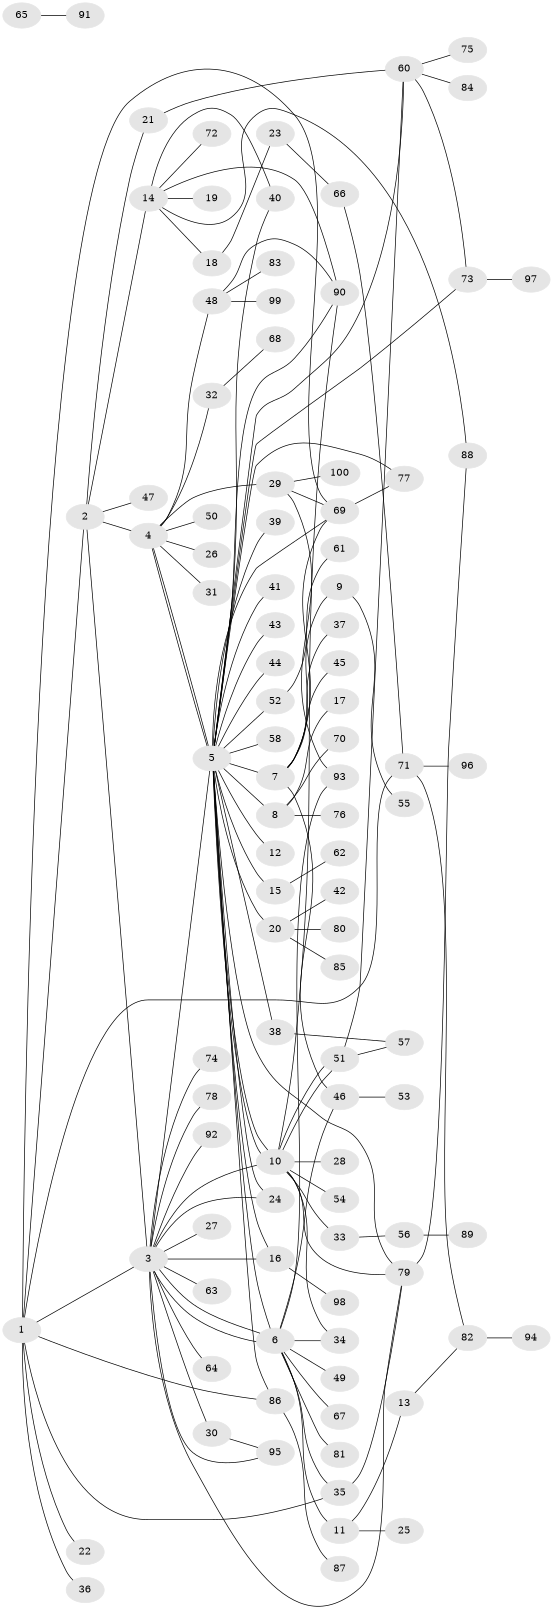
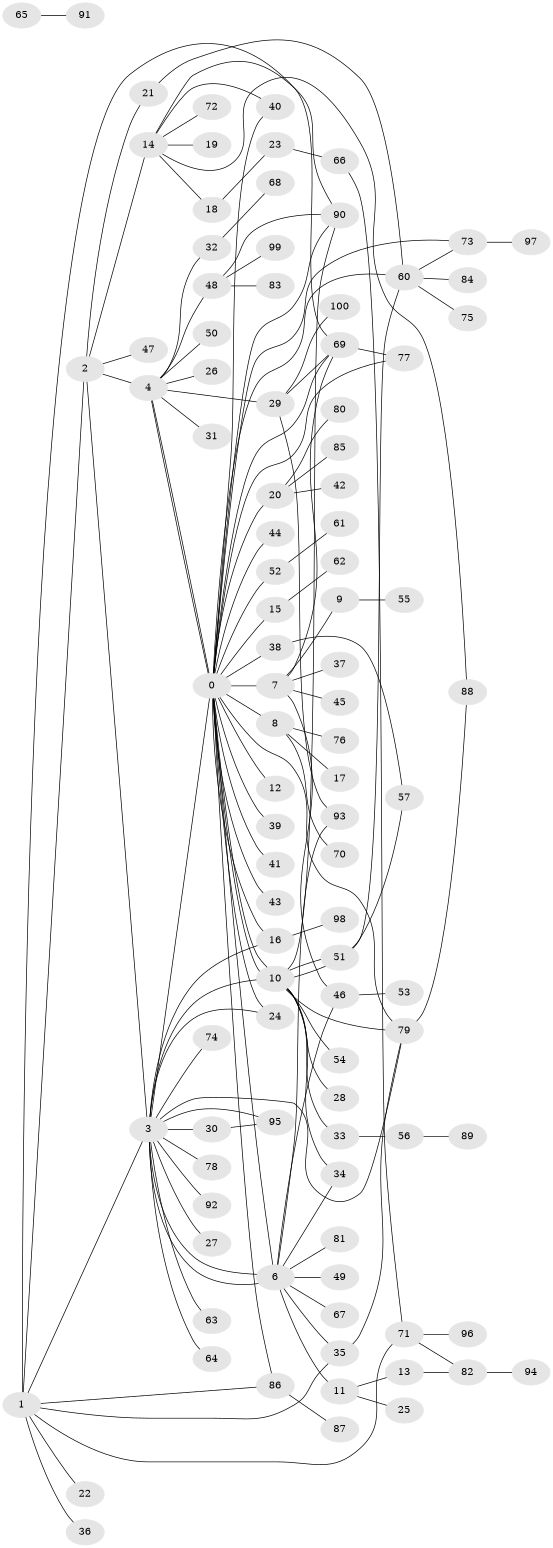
node "58": removed
node "5": label "5" -> "0"
